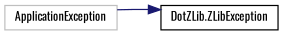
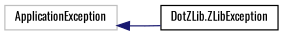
edge "ApplicationException" -> "DotZLib.ZLibException": reversed
